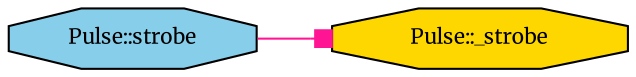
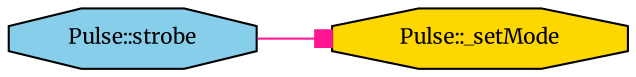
node "Pulse::_strobe": label "Pulse::_strobe" -> "Pulse::_setMode"
